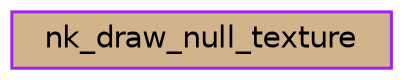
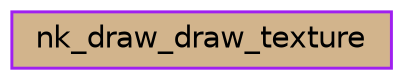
node "nk_draw_null_texture": label "nk_draw_null_texture" -> "nk_draw_draw_texture"
